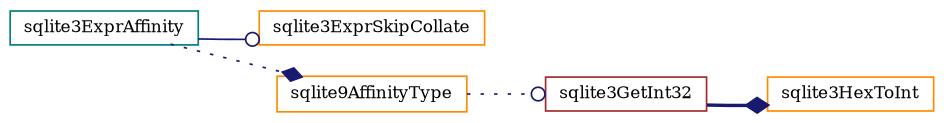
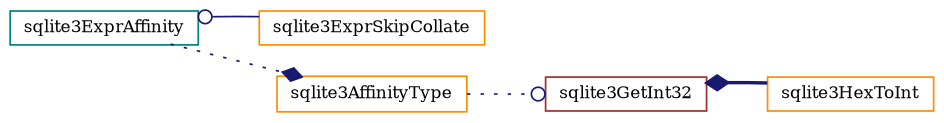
edge "sqlite3ExprAffinity" -> "sqlite3ExprSkipCollate": reversed
node "sqlite9AffinityType": label "sqlite9AffinityType" -> "sqlite3AffinityType"
edge "sqlite3GetInt32" -> "sqlite3HexToInt": reversed
